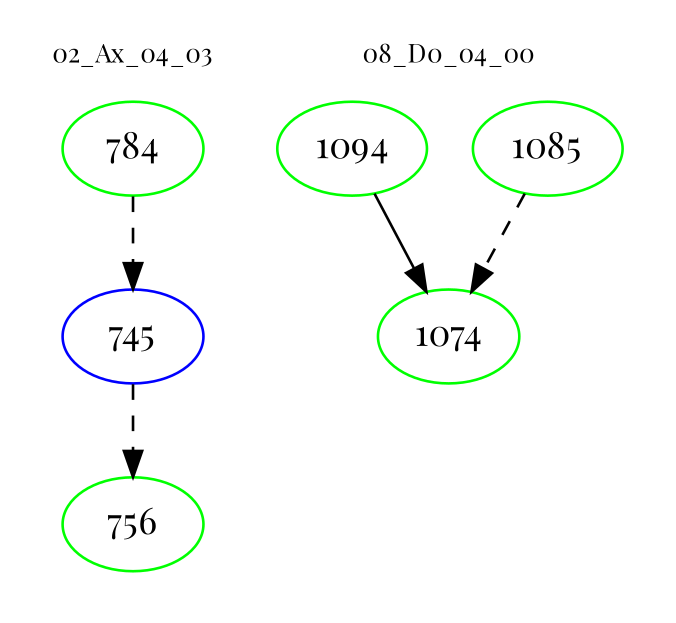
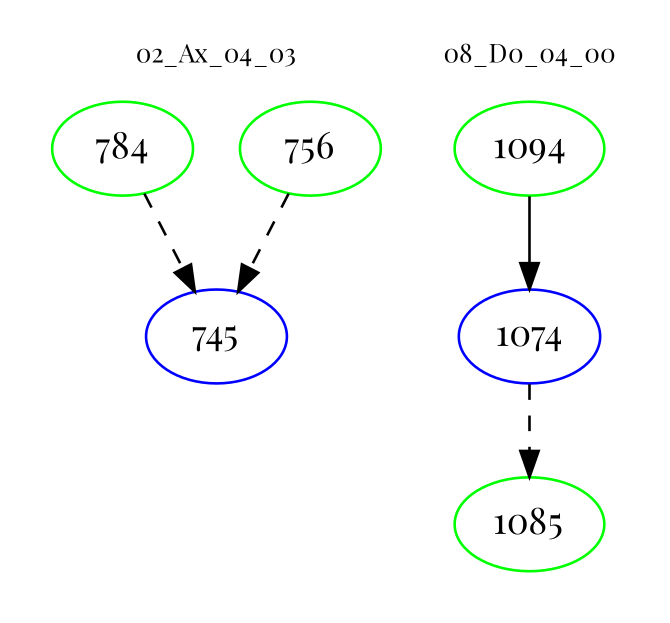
edge "1085" -> "1074": reversed
node "1074": color green -> blue
edge "745" -> "756": reversed
